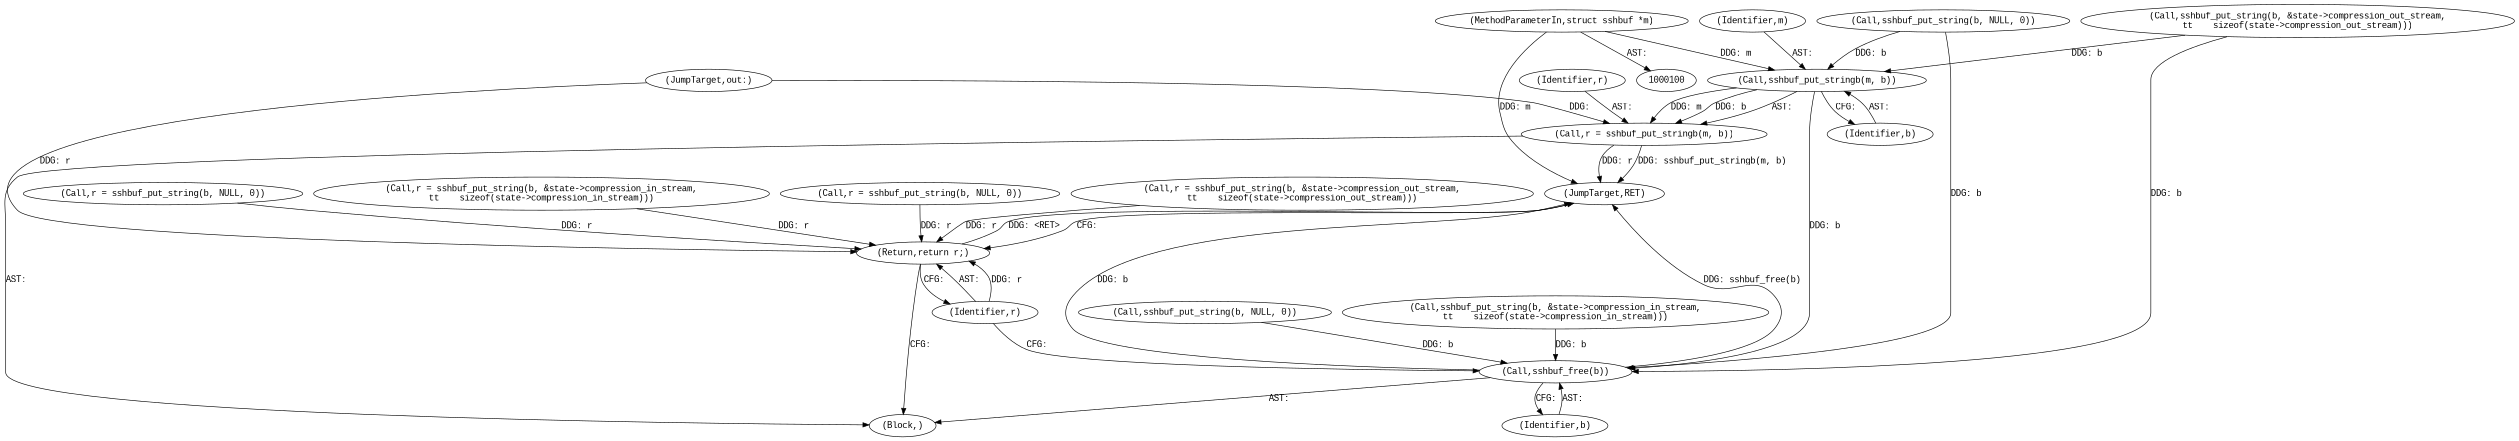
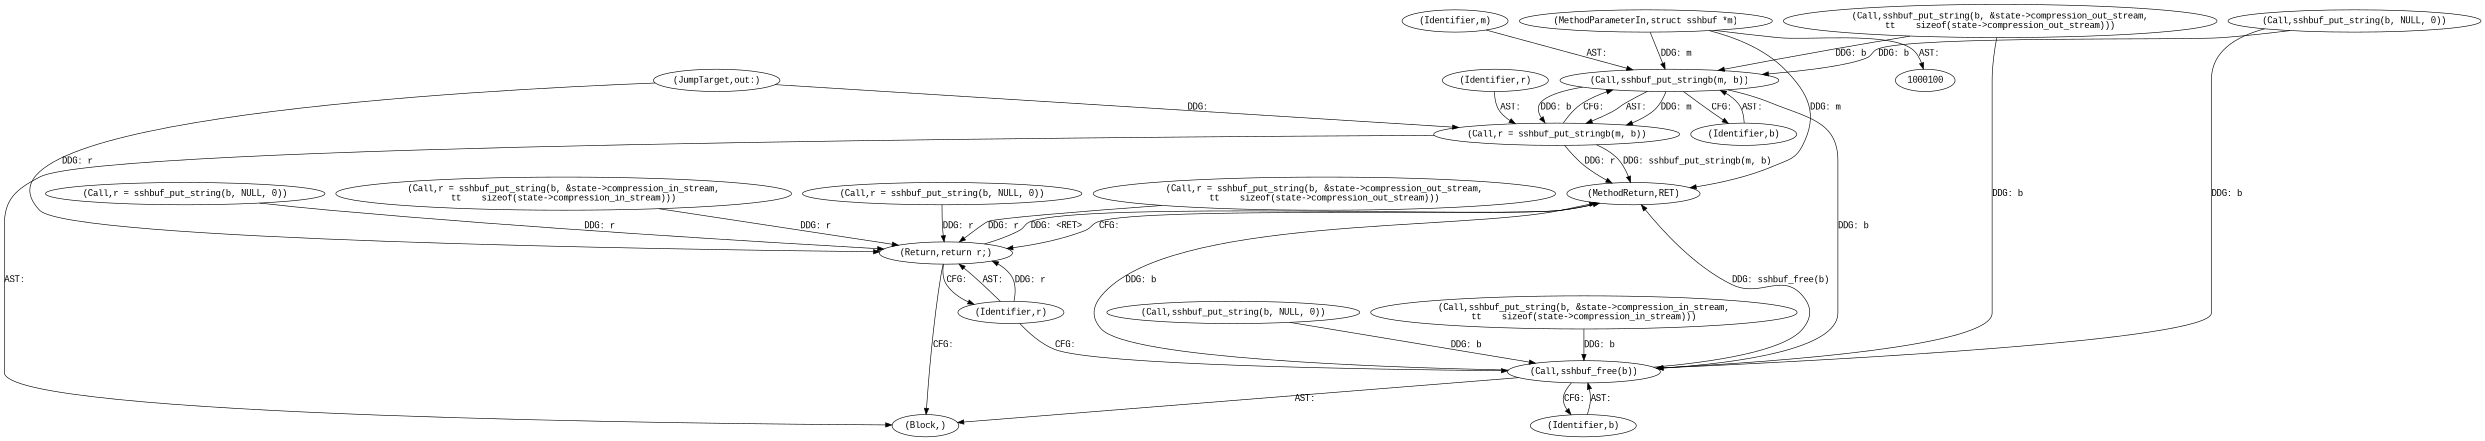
edge "(Call,r = sshbuf_put_stringb(m, b))" -> "(Call,sshbuf_put_stringb(m, b))": added, label "CFG:"
node "(JumpTarget,RET)": label "(JumpTarget,RET)" -> "(MethodReturn,RET)"
